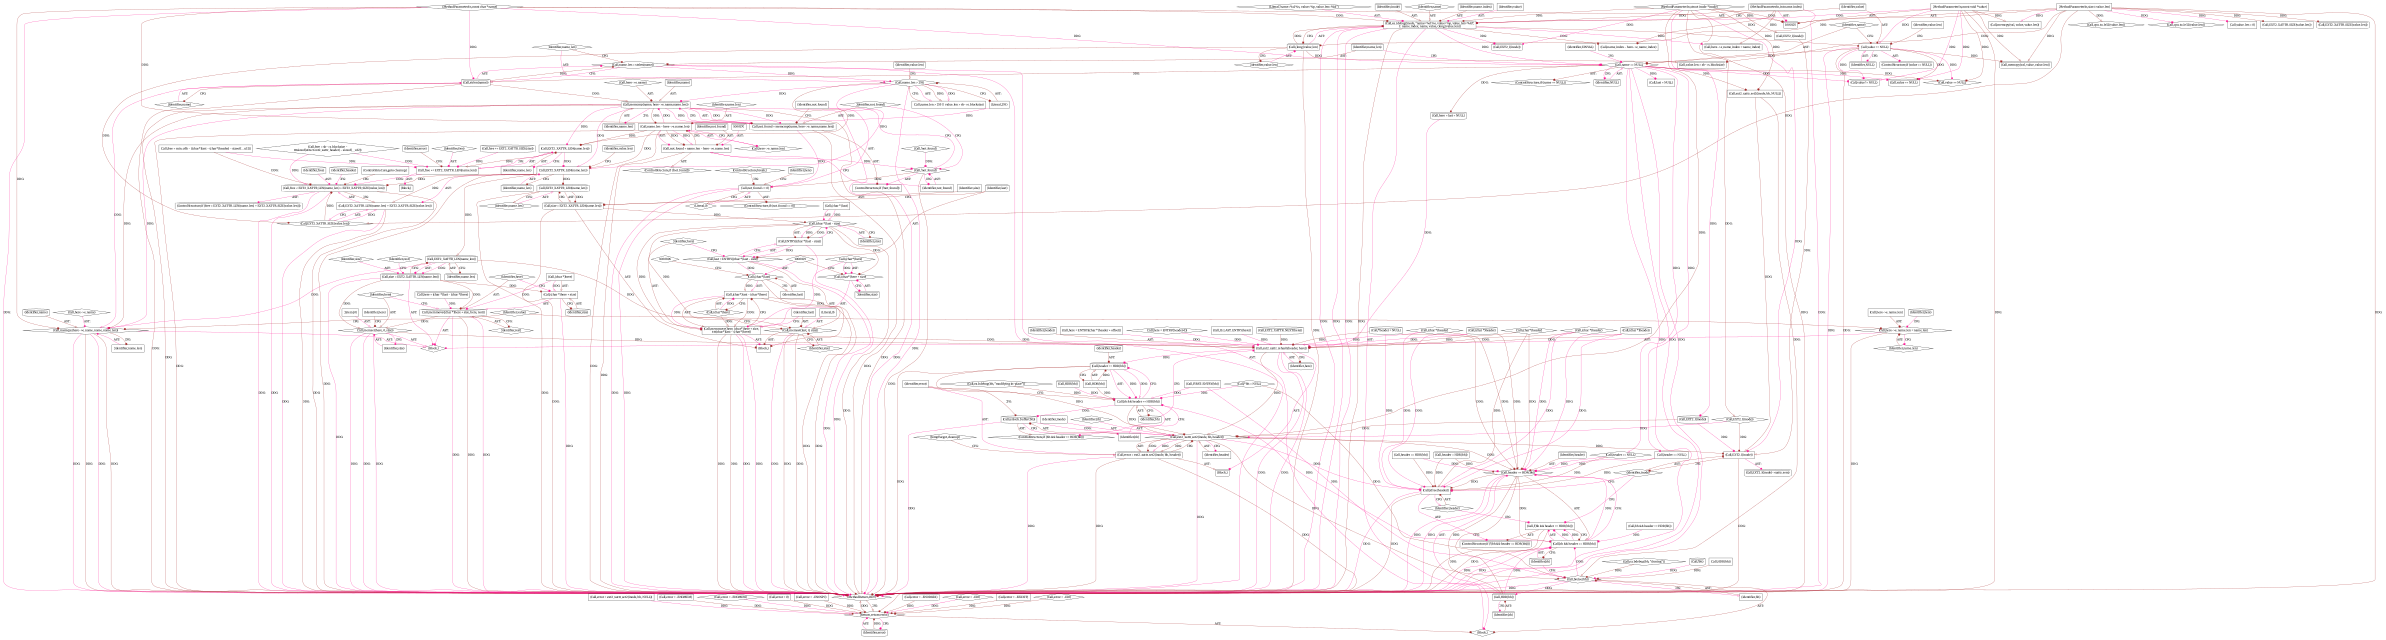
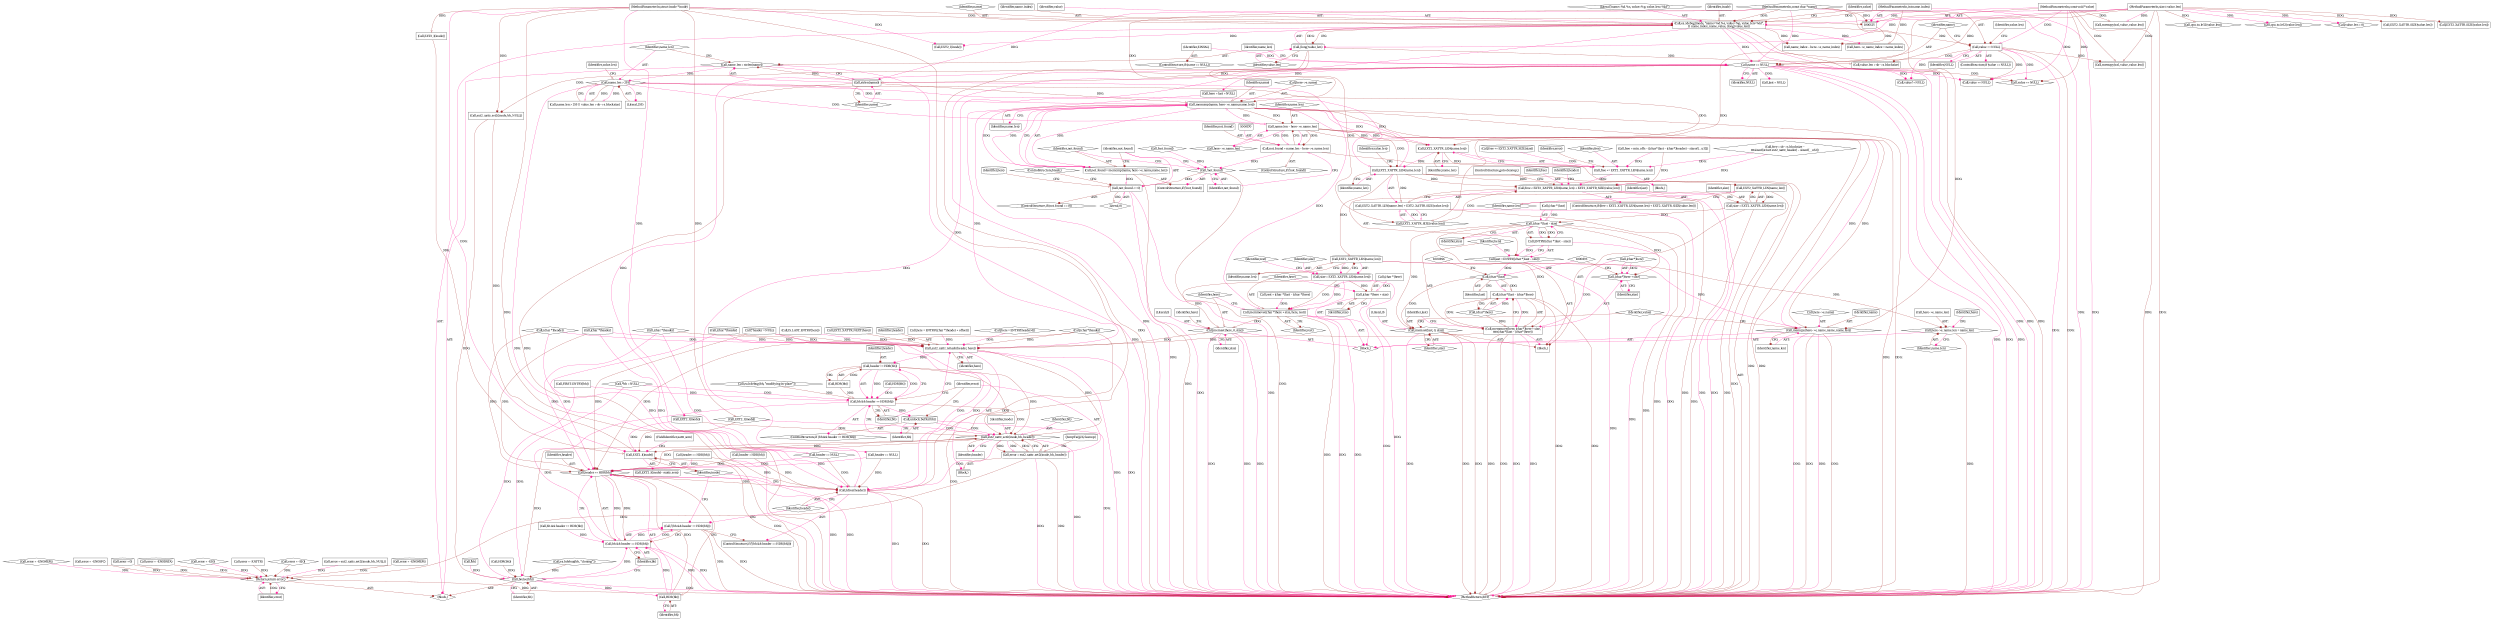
node "(MethodParameterIn,struct inode *inode)": shape diamond -> cylinder
edge "(MethodParameterIn,size_t value_len)" -> "1000125": color brown -> deeppink
edge "(MethodParameterIn,const char *name)" -> "1000125": label "AST: " -> "DDG: "
edge "(MethodParameterIn,struct inode *inode)" -> "1000125": label "DDG: " -> "AST: "
node "(Call,value_len = 0)": shape box -> diamond
edge "(MethodParameterIn,int name_index)" -> "(Call,name_index - here->e_name_index)": now "1000125" -> "(Call,name_index - here->e_name_index)"
edge "(MethodParameterIn,size_t value_len)" -> "(Call,(long)value_len)": color brown -> deeppink
edge "(Identifier,EINVAL)" -> "(Call,name == NULL)": label "CFG: " -> "DDG: "
edge "(MethodParameterIn,const void *value)" -> "(Call,value != NULL)": removed, label "DDG:"
edge "(Call,name == NULL)" -> "(Call,here = last = NULL)": color brown -> deeppink
edge "(Call,name == NULL)" -> "(ControlStructure,if (name == NULL))": now "(Identifier,EINVAL)" -> "(ControlStructure,if (name == NULL))"
edge "(Call,strlen(name))" -> "(Call,memcpy(here->e_name, name, name_len))": now "(Call,strlen(name))" -> "(Call,memmove((char *)here + size, here, rest))"
edge "(Call,name_len > 255)" -> "(Literal,255)": color brown -> deeppink
edge "(MethodParameterIn,const char *name)" -> "(Call,not_found = memcmp(name, here->e_name,name_len))": now "(MethodParameterIn,const char *name)" -> "(Call,memcmp(name, here->e_name,name_len))"
edge "(Call,name_len - here->e_name_len)" -> "(Call,memcmp(name, here->e_name,name_len))": arrowhead dot -> onormal
edge "(Literal,255)" -> "(Call,name_len - here->e_name_len)": now "(Call,name_len > 255)" -> "(Call,name_len - here->e_name_len)"
node "(Call,here = (char *)last - (char *)here)": label "(Call,here = (char *)last - (char *)here)" -> "(Call,rest = (char *)last - (char *)here)"
edge "(Call,not_found = name_len - here->e_name_len)" -> "(MethodReturn,RET)": label "DDG: " -> "AST: "
edge "(Call,unlock_buffer(bh))" -> "(Call,ext2_xattr_set2(inode, bh, header))": arrowhead onormal -> box
node "(FieldIdentifier,xattr_sem)": added
node "(JumpTarget,cleanup:)": shape diamond -> cylinder
edge "(Call,*bh = NULL)" -> "(Call,brelse(bh))": color brown -> deeppink
edge "(Call,!(bh && header == HDR(bh)))" -> "(ControlStructure,if (!(bh && header == HDR(bh))))": label "AST: " -> "CFG: "
edge "(Call,ext2_xattr_set2(inode, bh, header))" -> "(Call,brelse(bh))": reversed
node "(Call,error = -EEXIST)": label "(Call,error = -EEXIST)" -> "(Call,error = -XATTR)"
edge "(MethodReturn,RET)" -> "(Return,return error;)": removed, label "CFG:"
